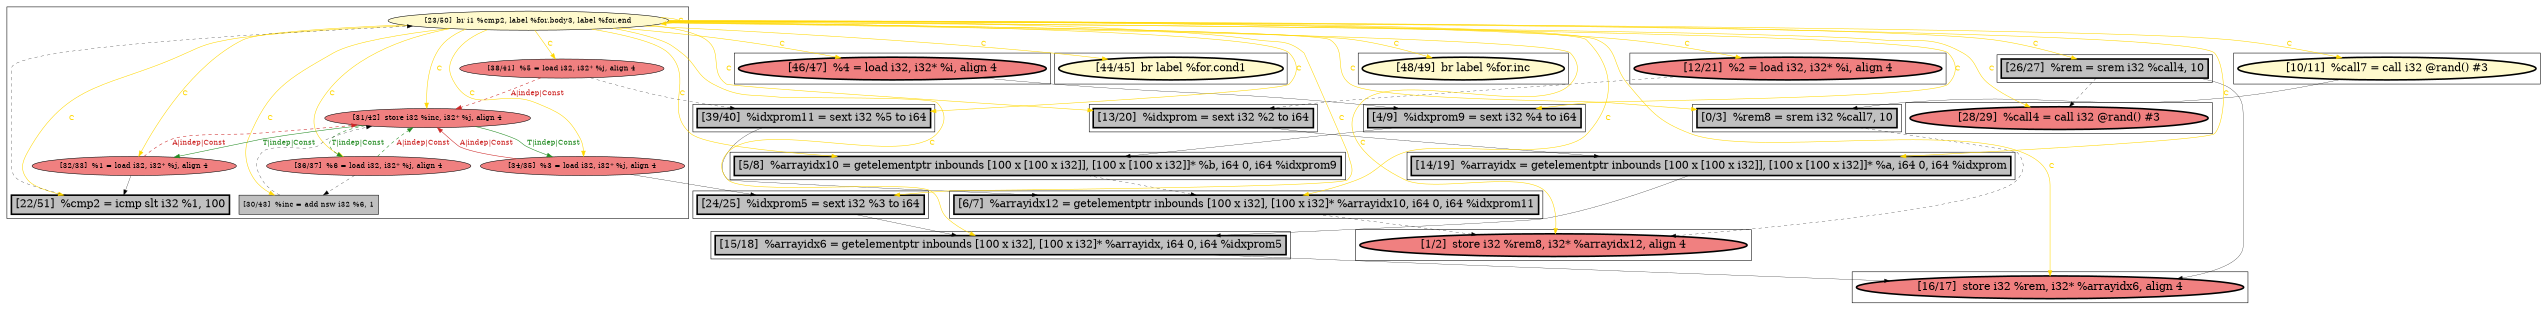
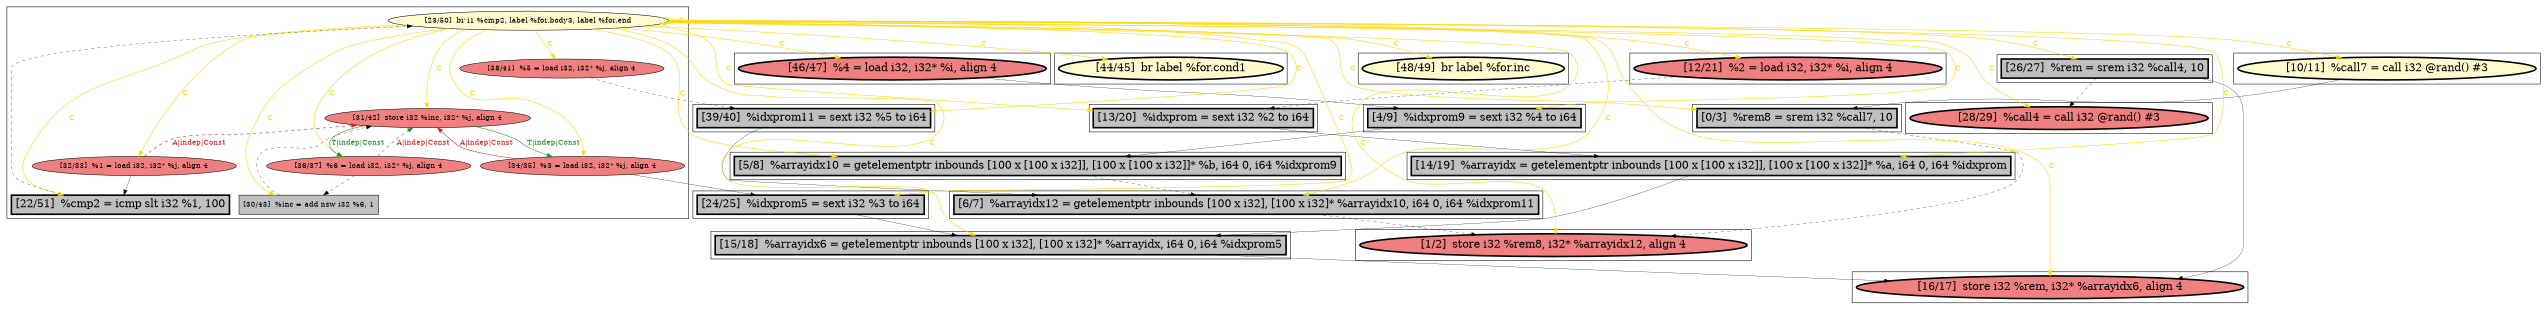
edge "[38/41]  %5 = load i32, i32* %j, align 4" -> "[31/42]  store i32 %inc, i32* %j, align 4": removed, label "A|indep|Const"
edge "[31/42]  store i32 %inc, i32* %j, align 4" -> "[32/33]  %1 = load i32, i32* %j, align 4": removed, label "T|indep|Const"
edge "[31/42]  store i32 %inc, i32* %j, align 4" -> "[36/37]  %6 = load i32, i32* %j, align 4": style dashed -> solid
